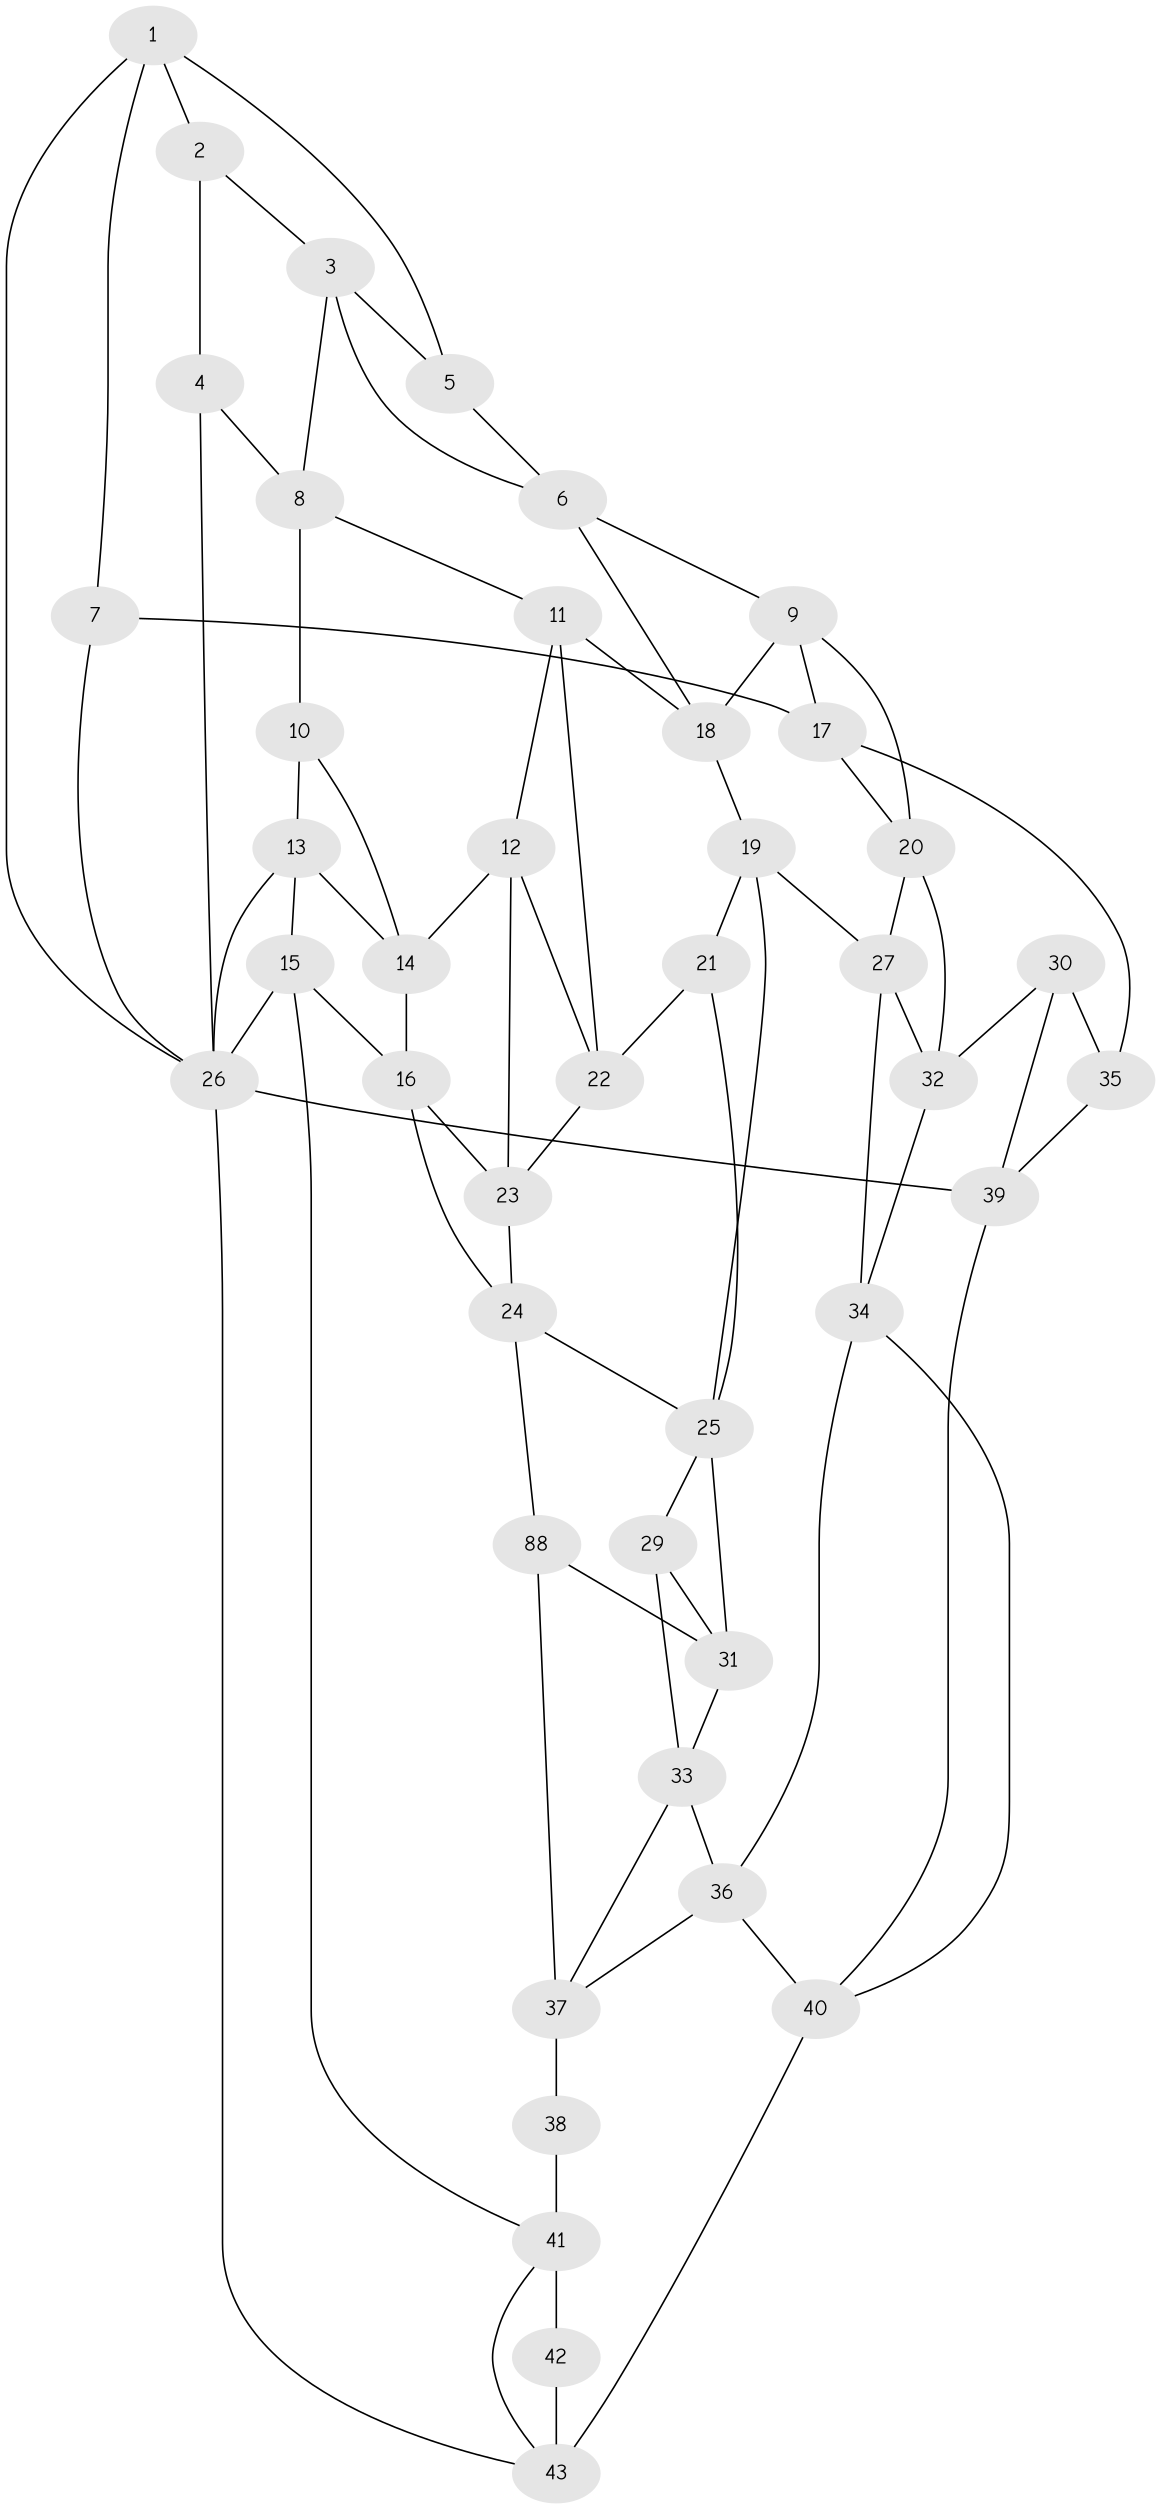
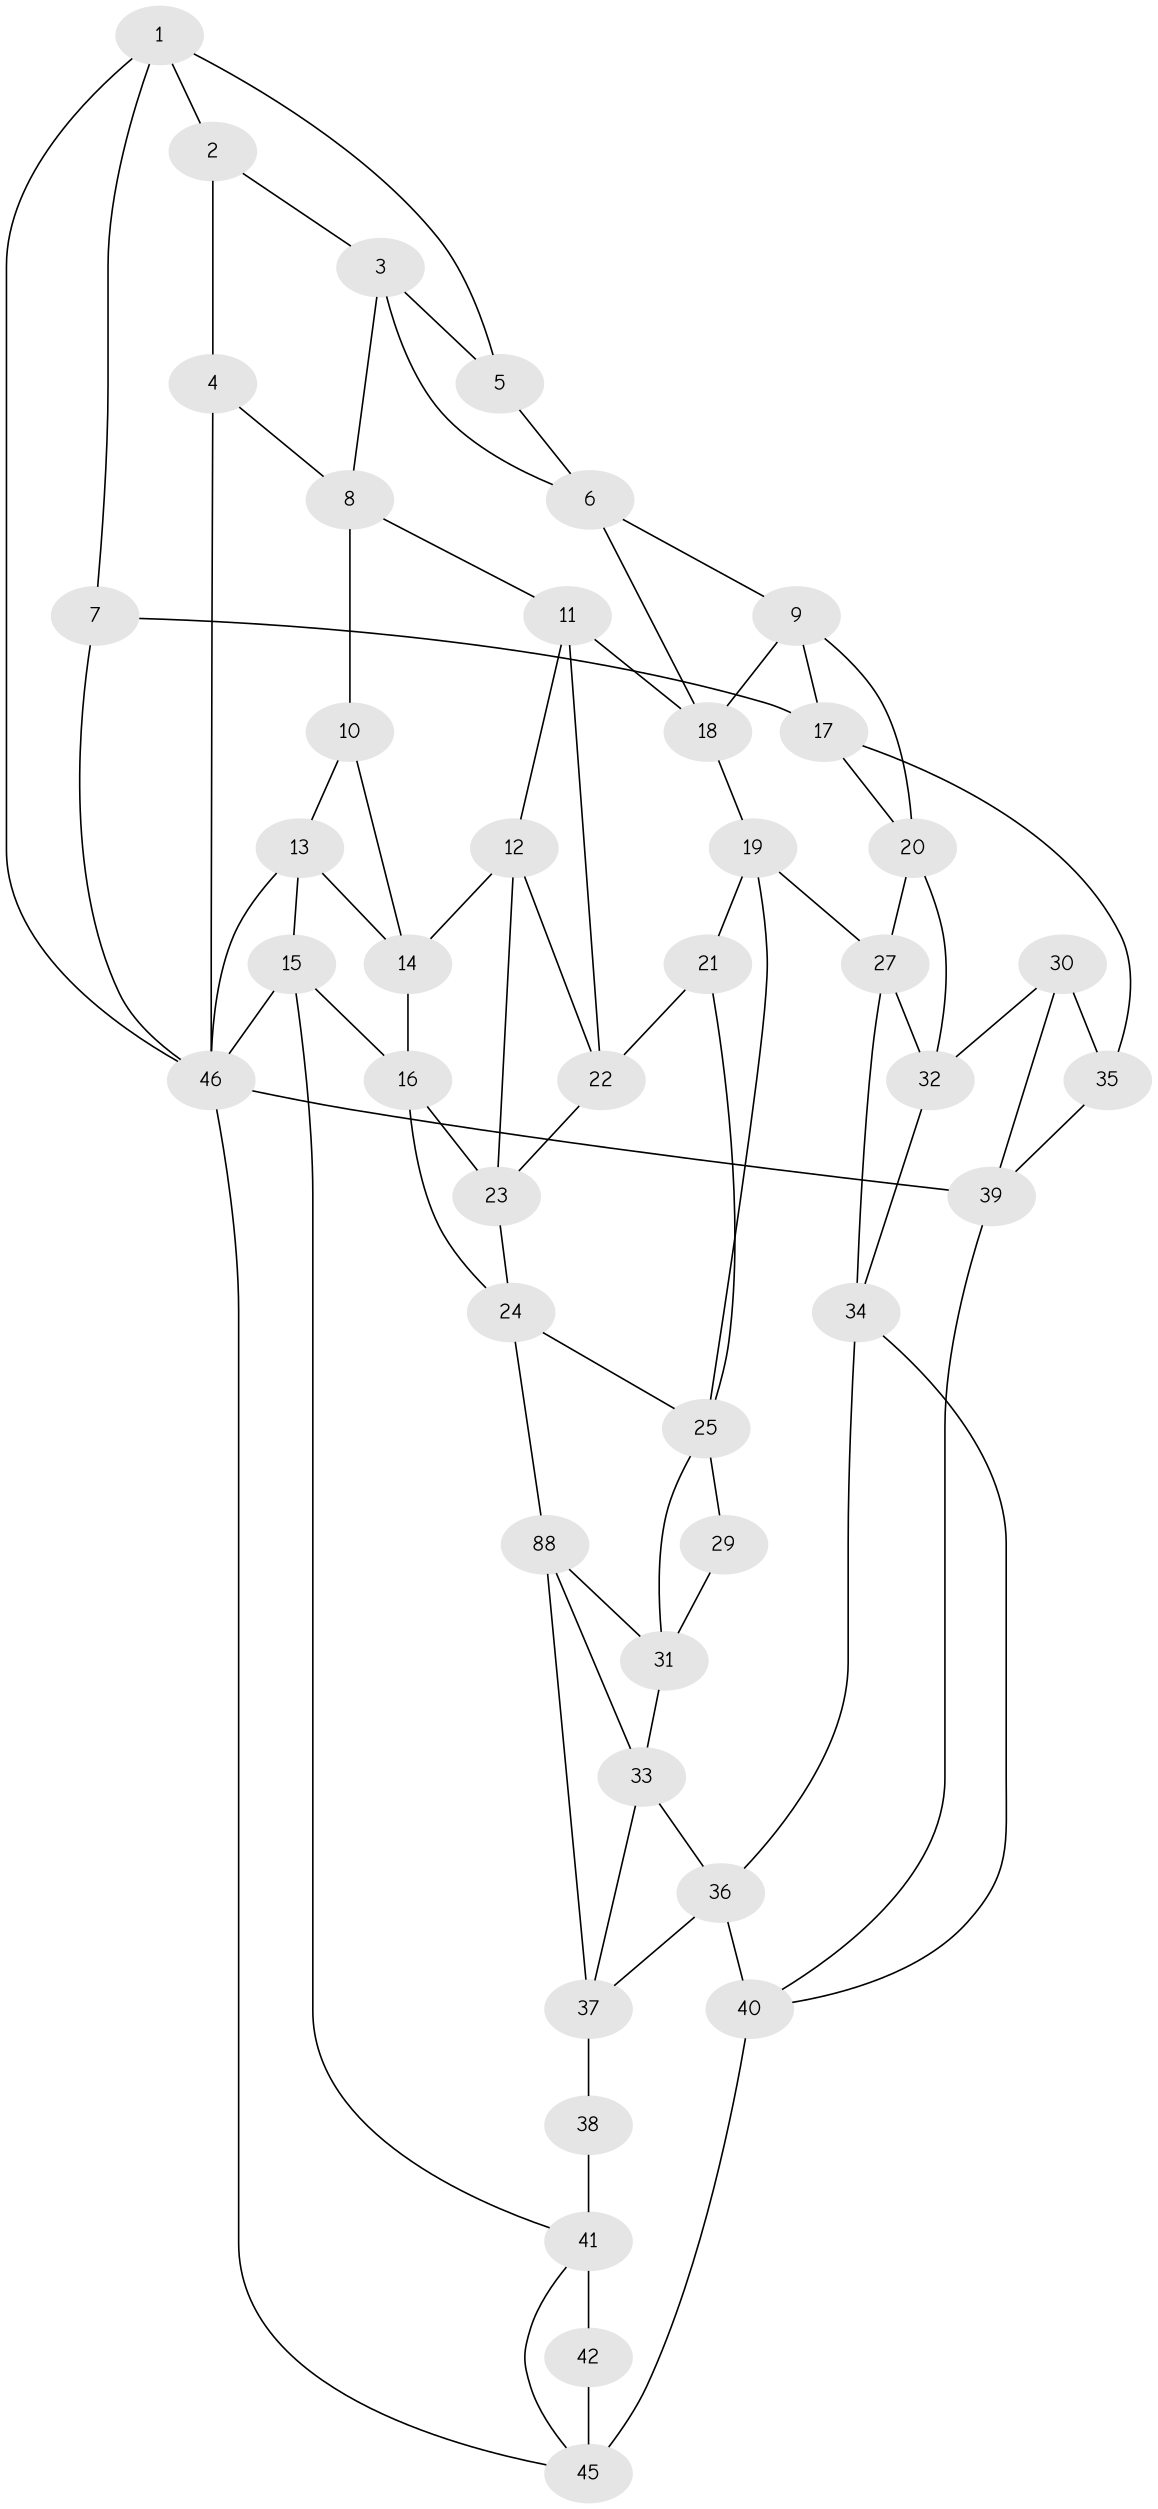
node "26": label "26" -> "46"
edge "29" -- "33": now "88" -- "33"
node "43": label "43" -> "45"
